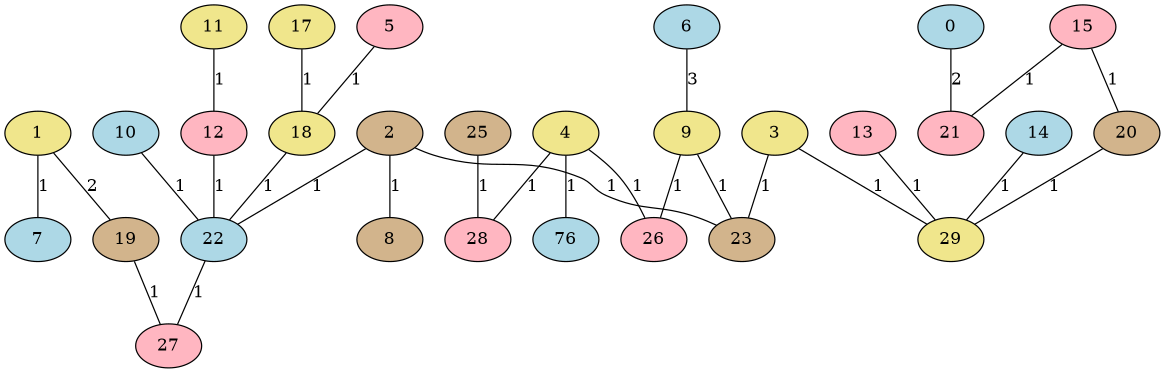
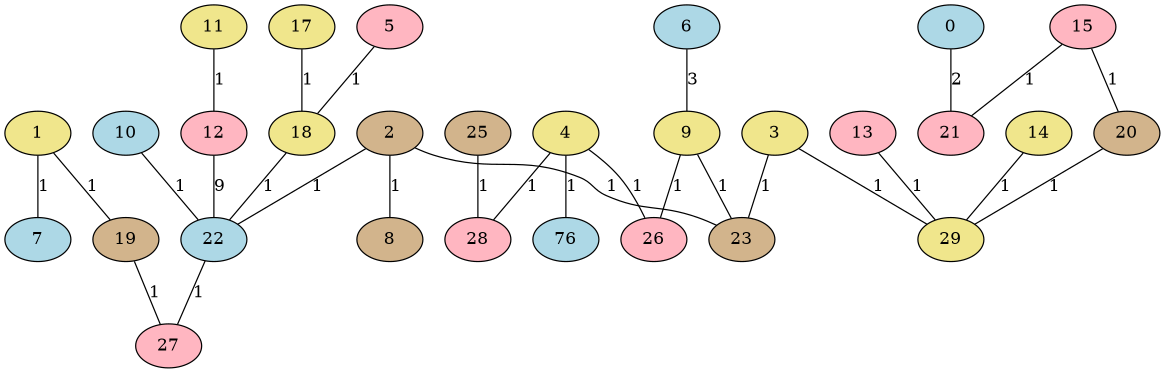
node "14": fillcolor lightblue -> khaki
edge "1" -- "19": label "2" -> "1"
edge "12" -- "22": label "1" -> "9"
